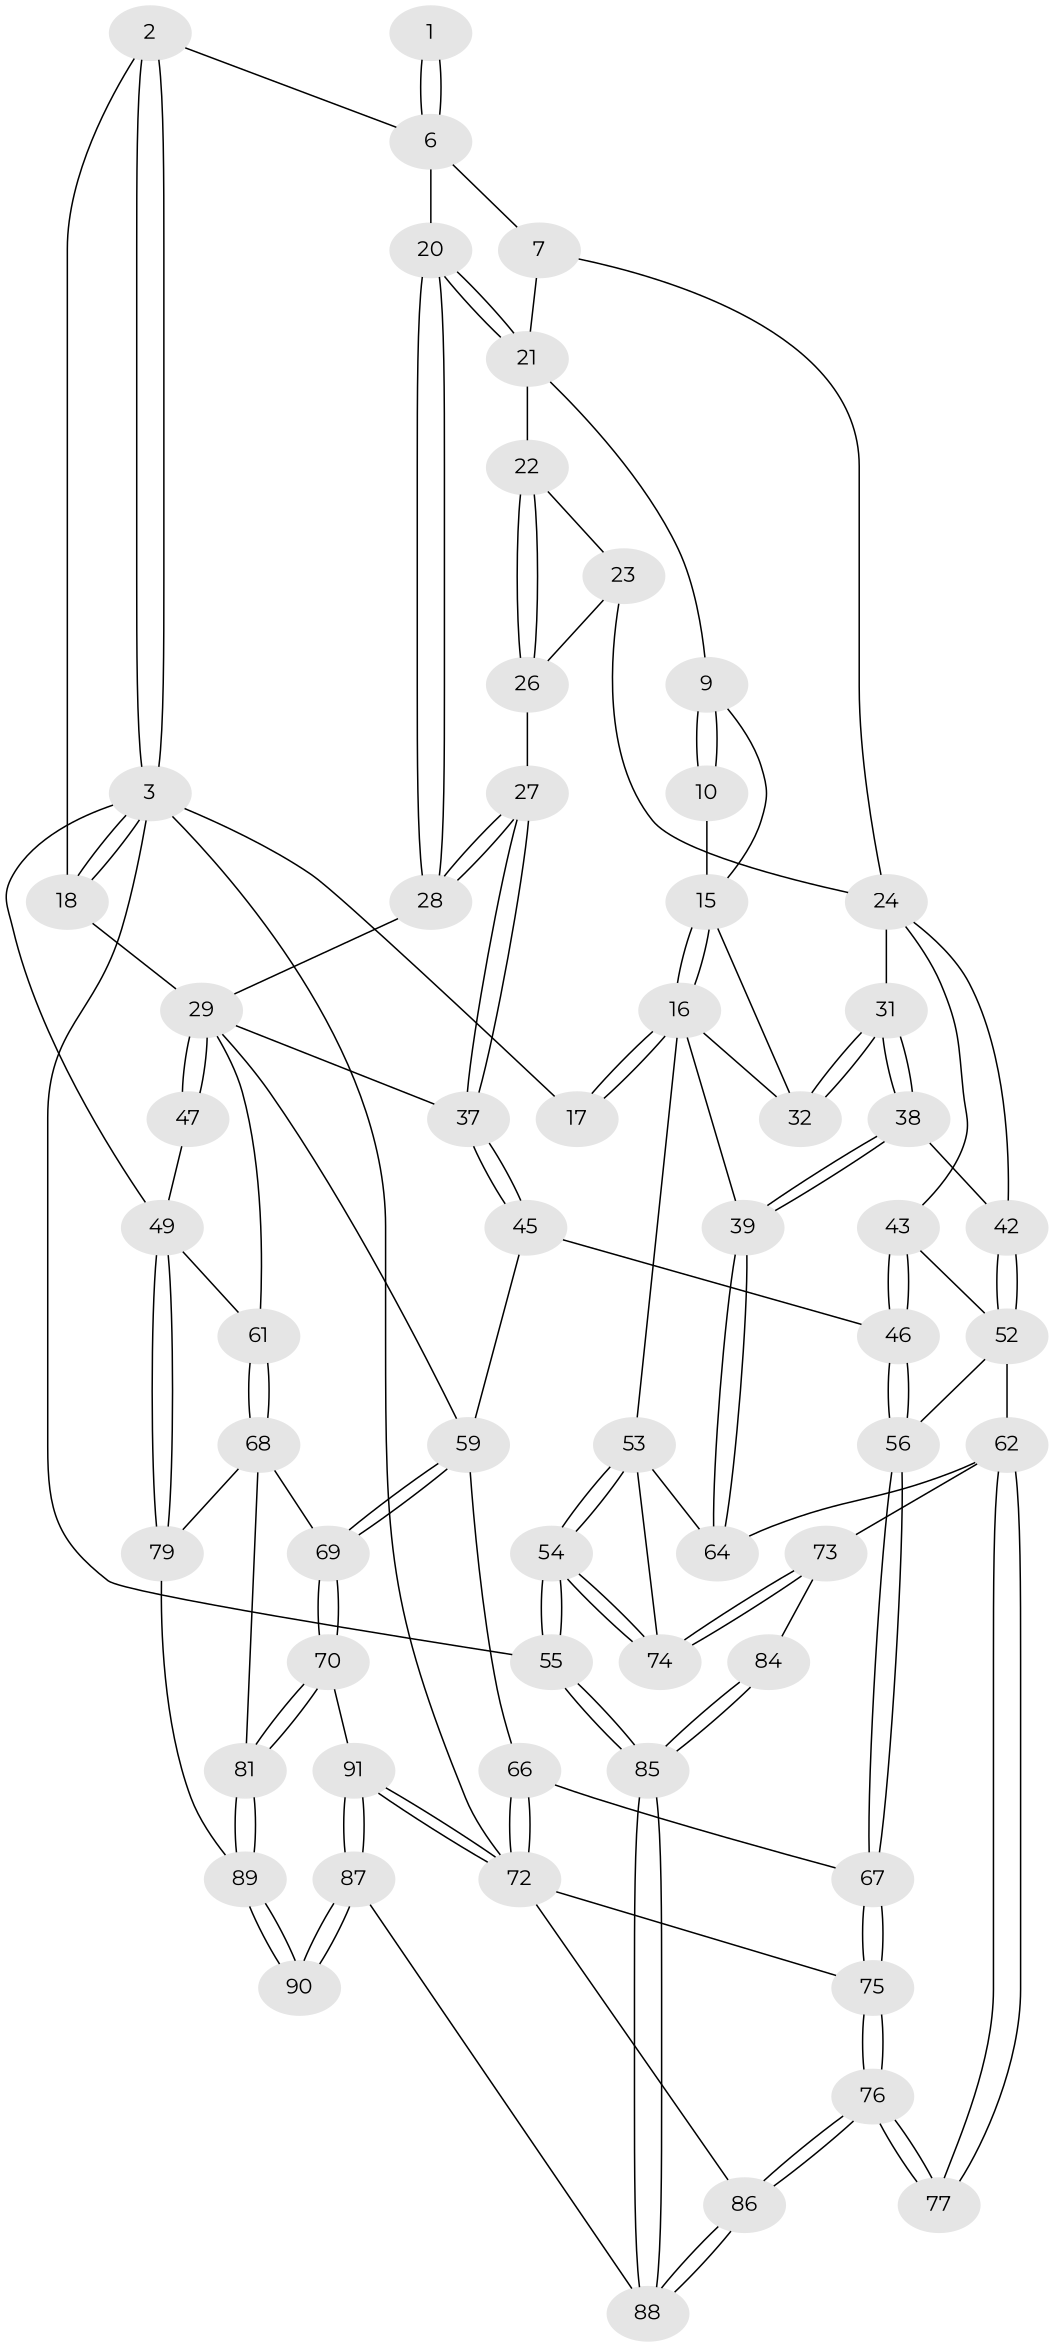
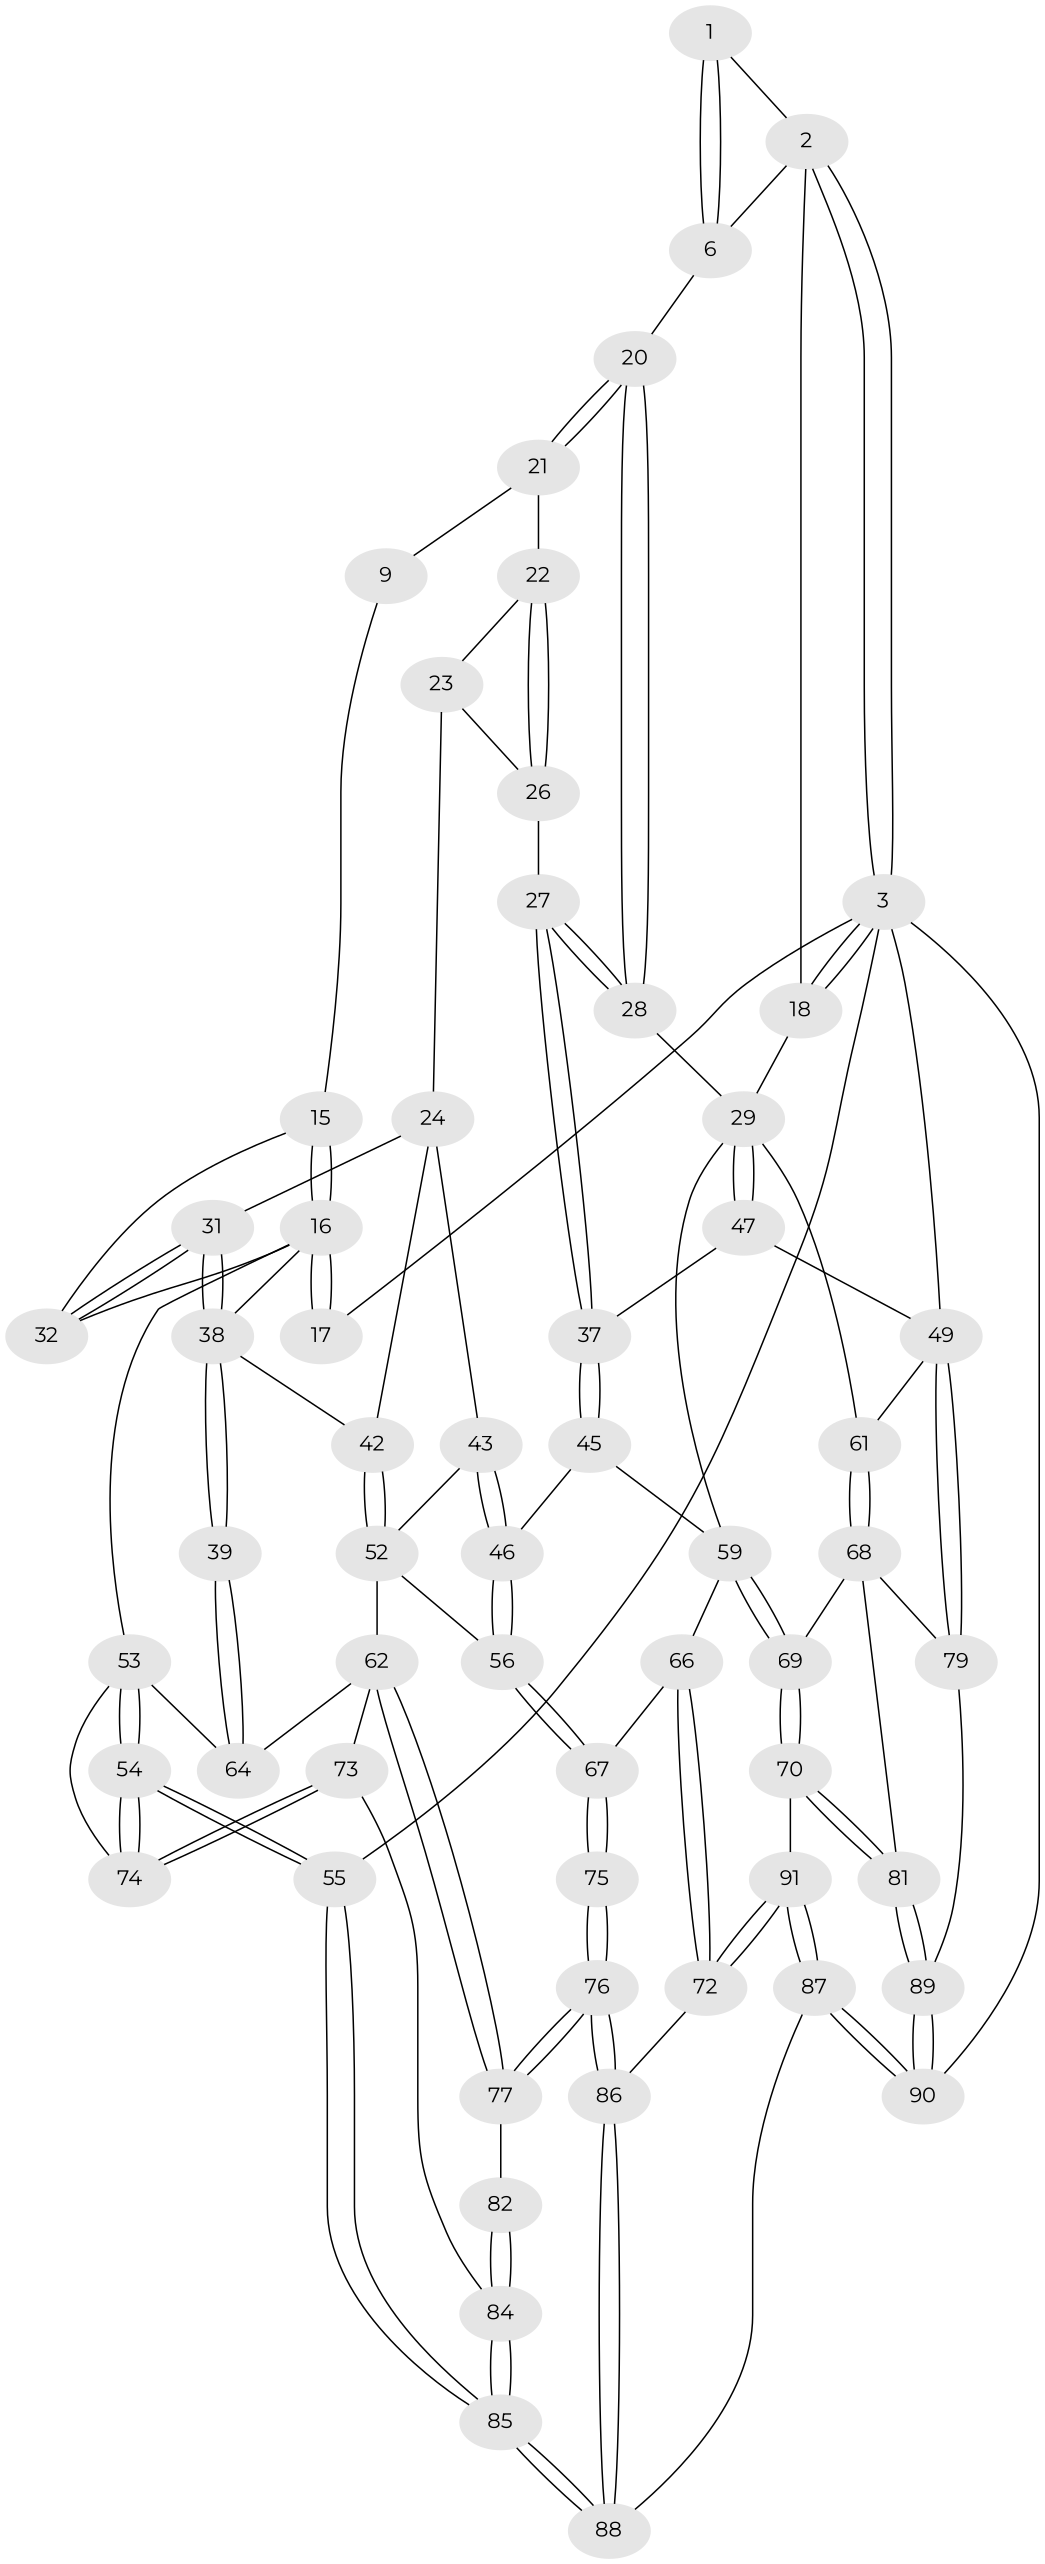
edge "1" -- "2": added
node "7": removed
node "10": removed
edge "29" -- "37": now "47" -- "37"
edge "16" -- "39": now "16" -- "38"
edge "3" -- "72": now "3" -- "90"
edge "72" -- "75": removed
node "82": added
